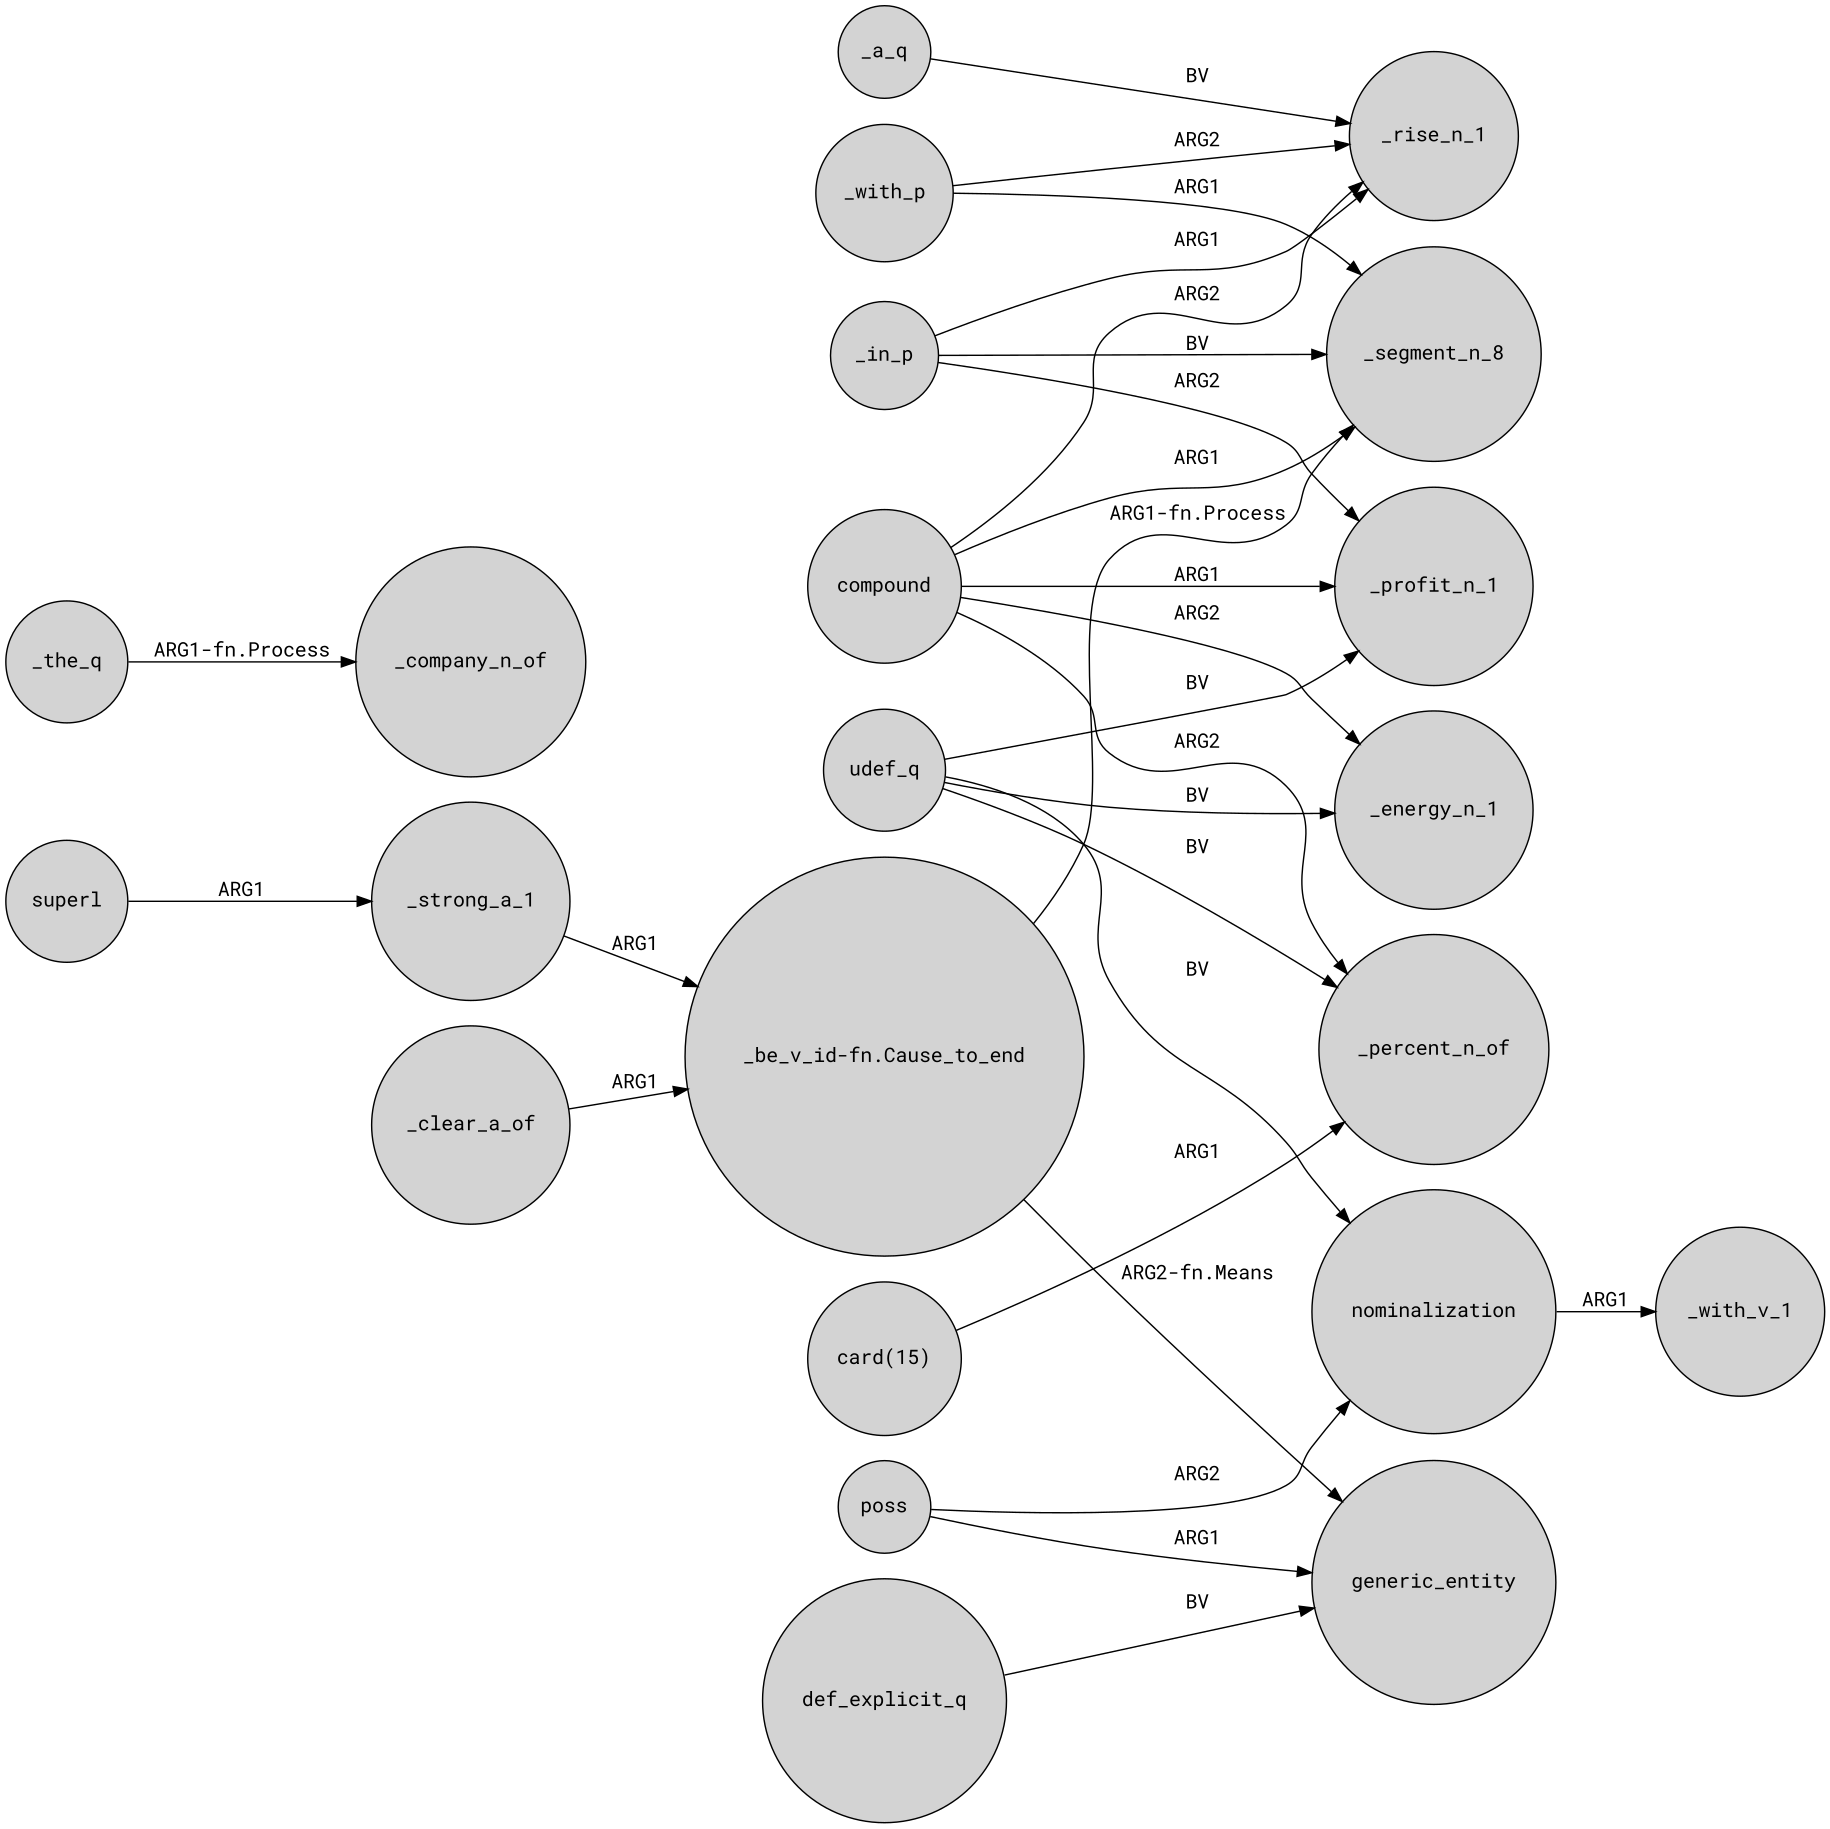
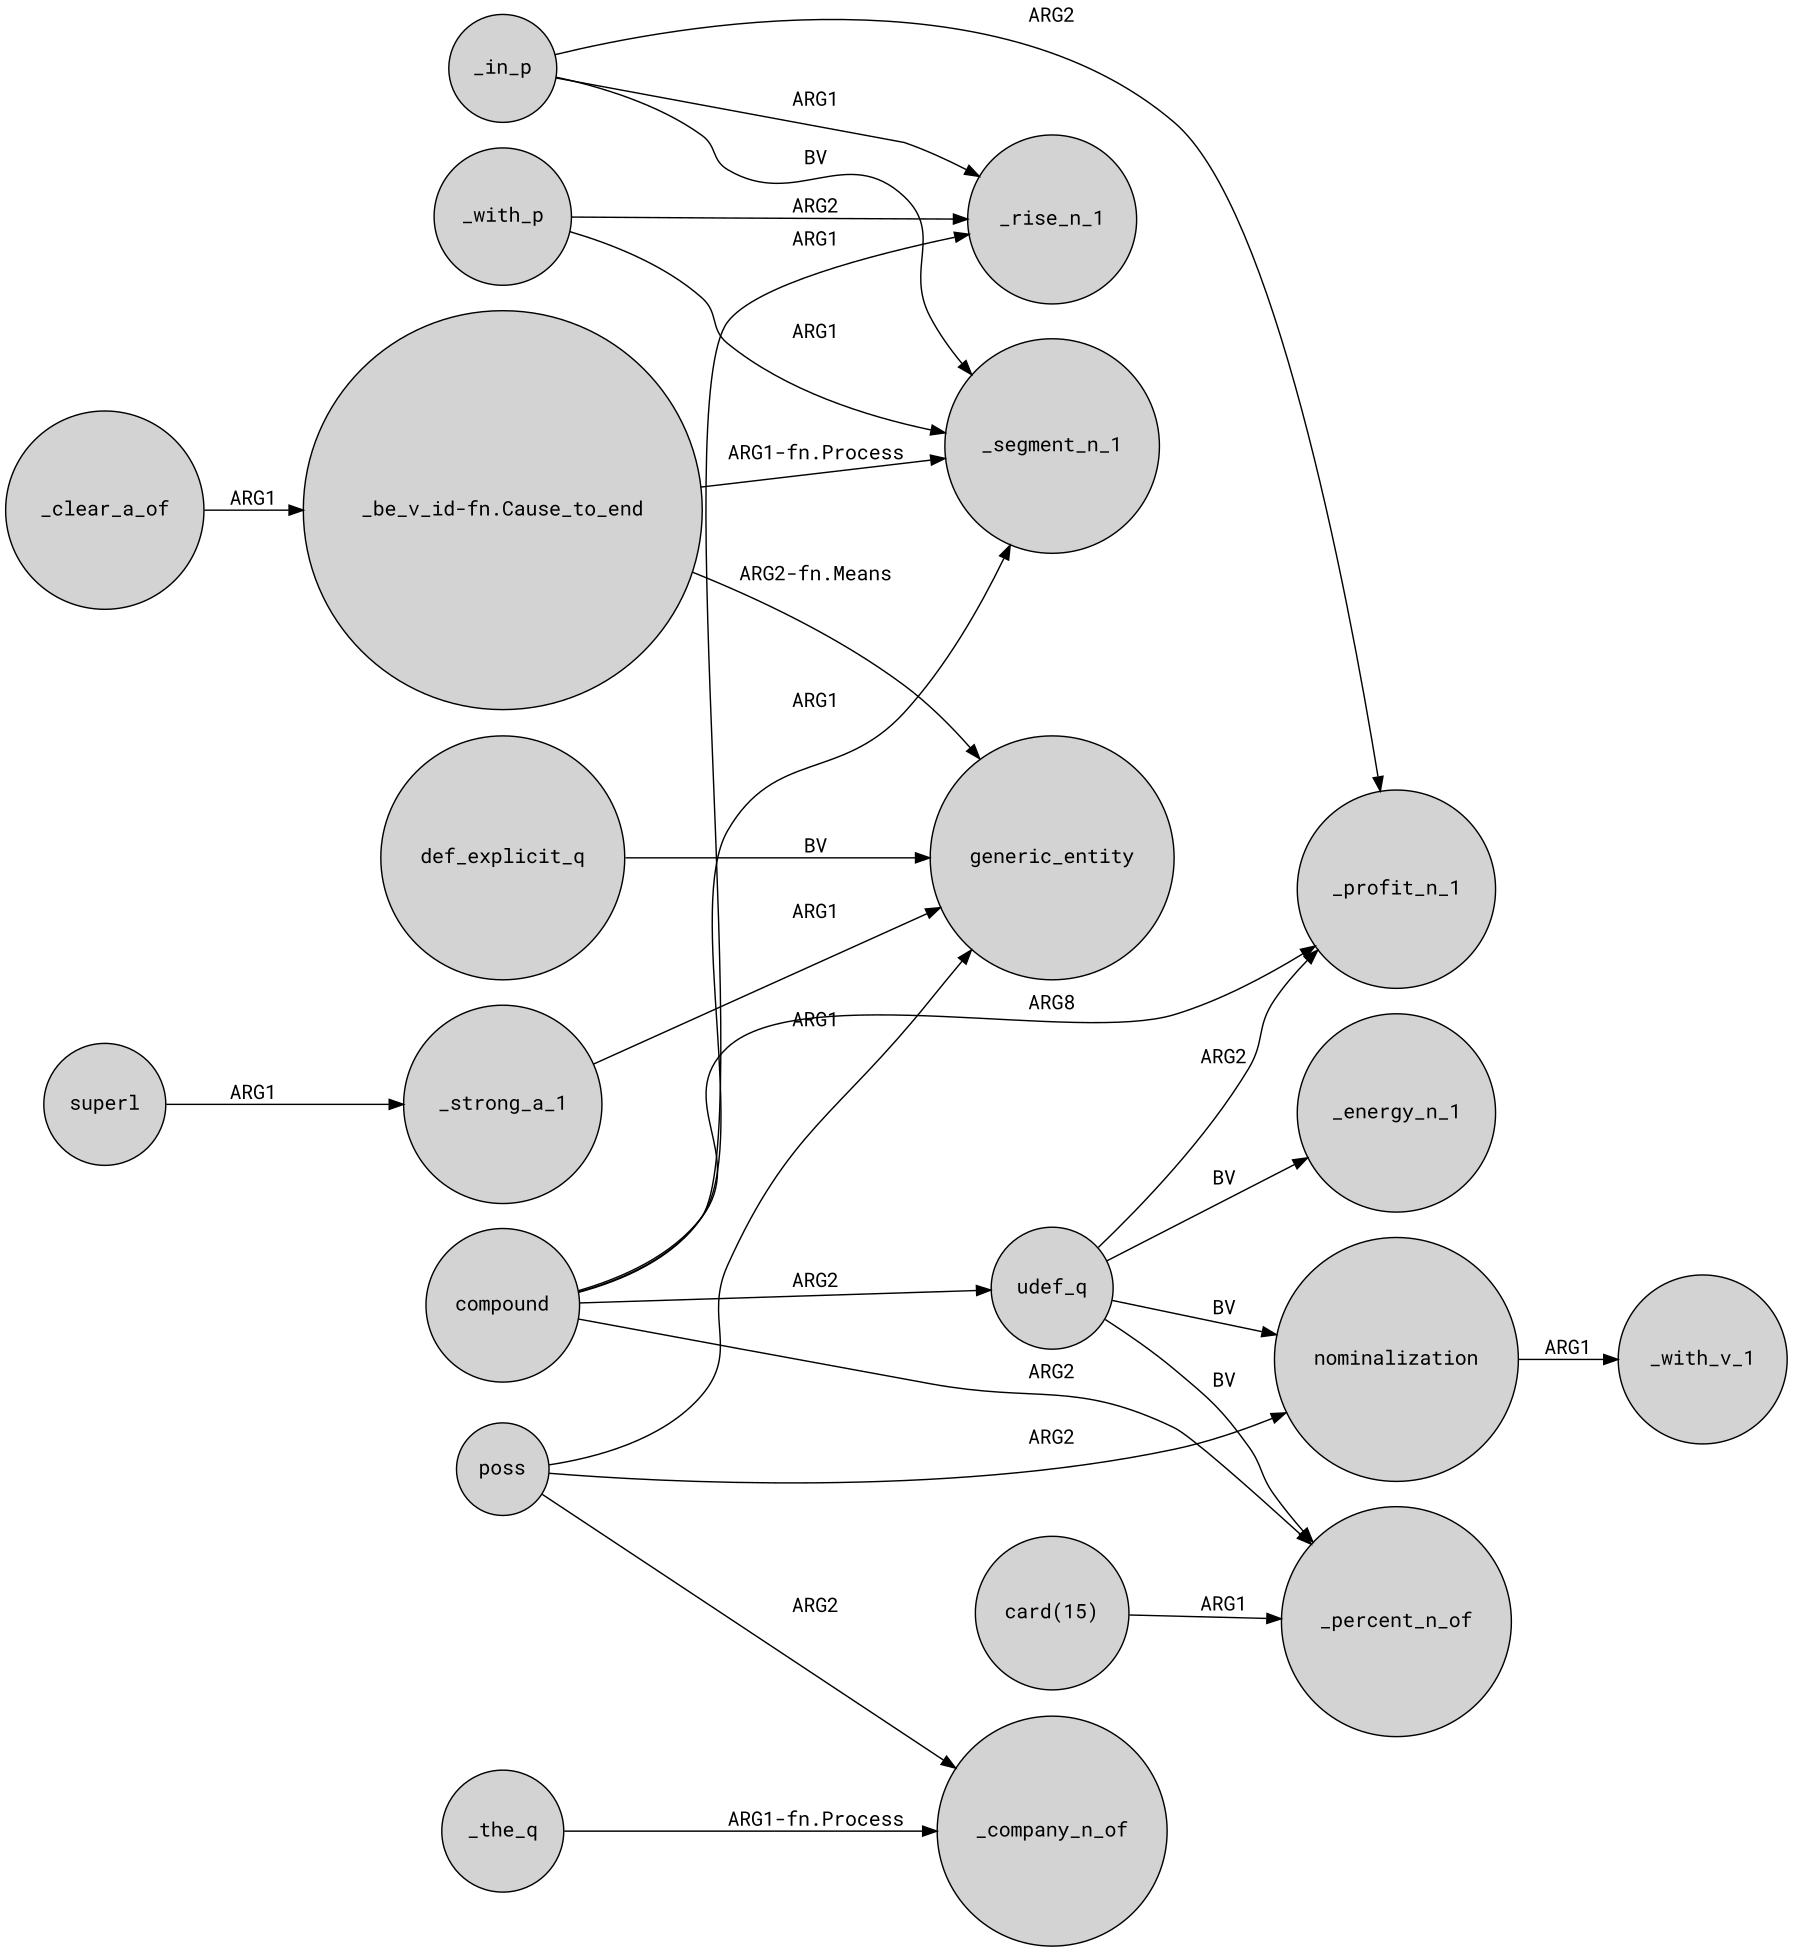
node "_a_q": removed
edge "compound" -> "_rise_n_1": label "ARG2" -> "ARG1"
node "_segment_n_8": label "_segment_n_8" -> "_segment_n_1"
edge "compound" -> "_profit_n_1": label "ARG1" -> "ARG8"
edge "compound" -> "_energy_n_1": now "compound" -> "udef_q"
edge "udef_q" -> "_profit_n_1": label "BV" -> "ARG2"
edge "_strong_a_1" -> "_be_v_id-fn.Cause_to_end": now "_strong_a_1" -> "generic_entity"
edge "poss" -> "_company_n_of": added, label "ARG2"
